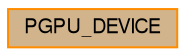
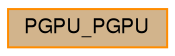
node "PGPU_DEVICE": label "PGPU_DEVICE" -> "PGPU_PGPU"
